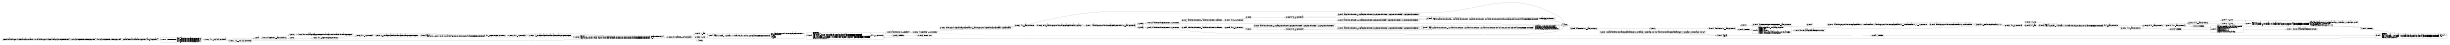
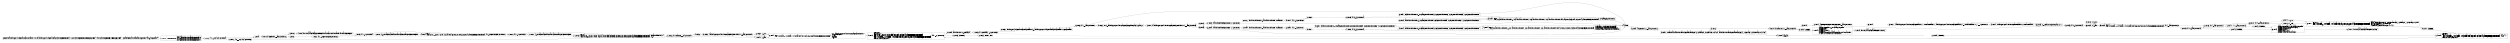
node "15: 0x003c": added
